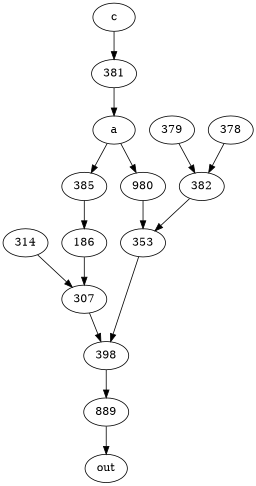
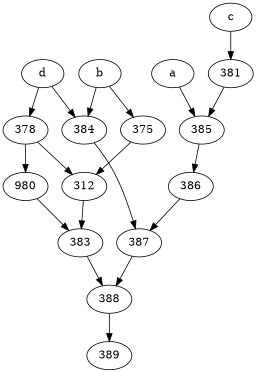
node "d": added
node "b": added
edge "381" -> "a": now "381" -> "385"
node "379": label "379" -> "375"
edge "a" -> "980": now "378" -> "980"
node "382": label "382" -> "312"
node "314": label "314" -> "384"
node "186": label "186" -> "386"
node "353": label "353" -> "383"
node "307": label "307" -> "387"
node "398": label "398" -> "388"
node "889": label "889" -> "389"
node "out": removed
